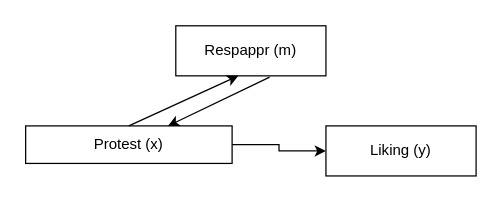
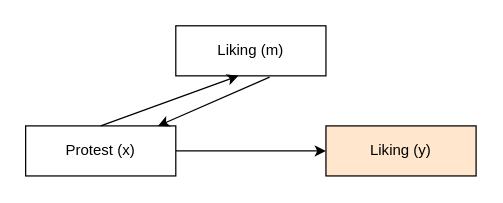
node "Respappr (m)": label "Respappr (m)" -> "Liking (m)"
node "Protest (x)": size 206x38 -> 150x50
node "Liking (y)": fillcolor #ffffff -> #ffe6cc
